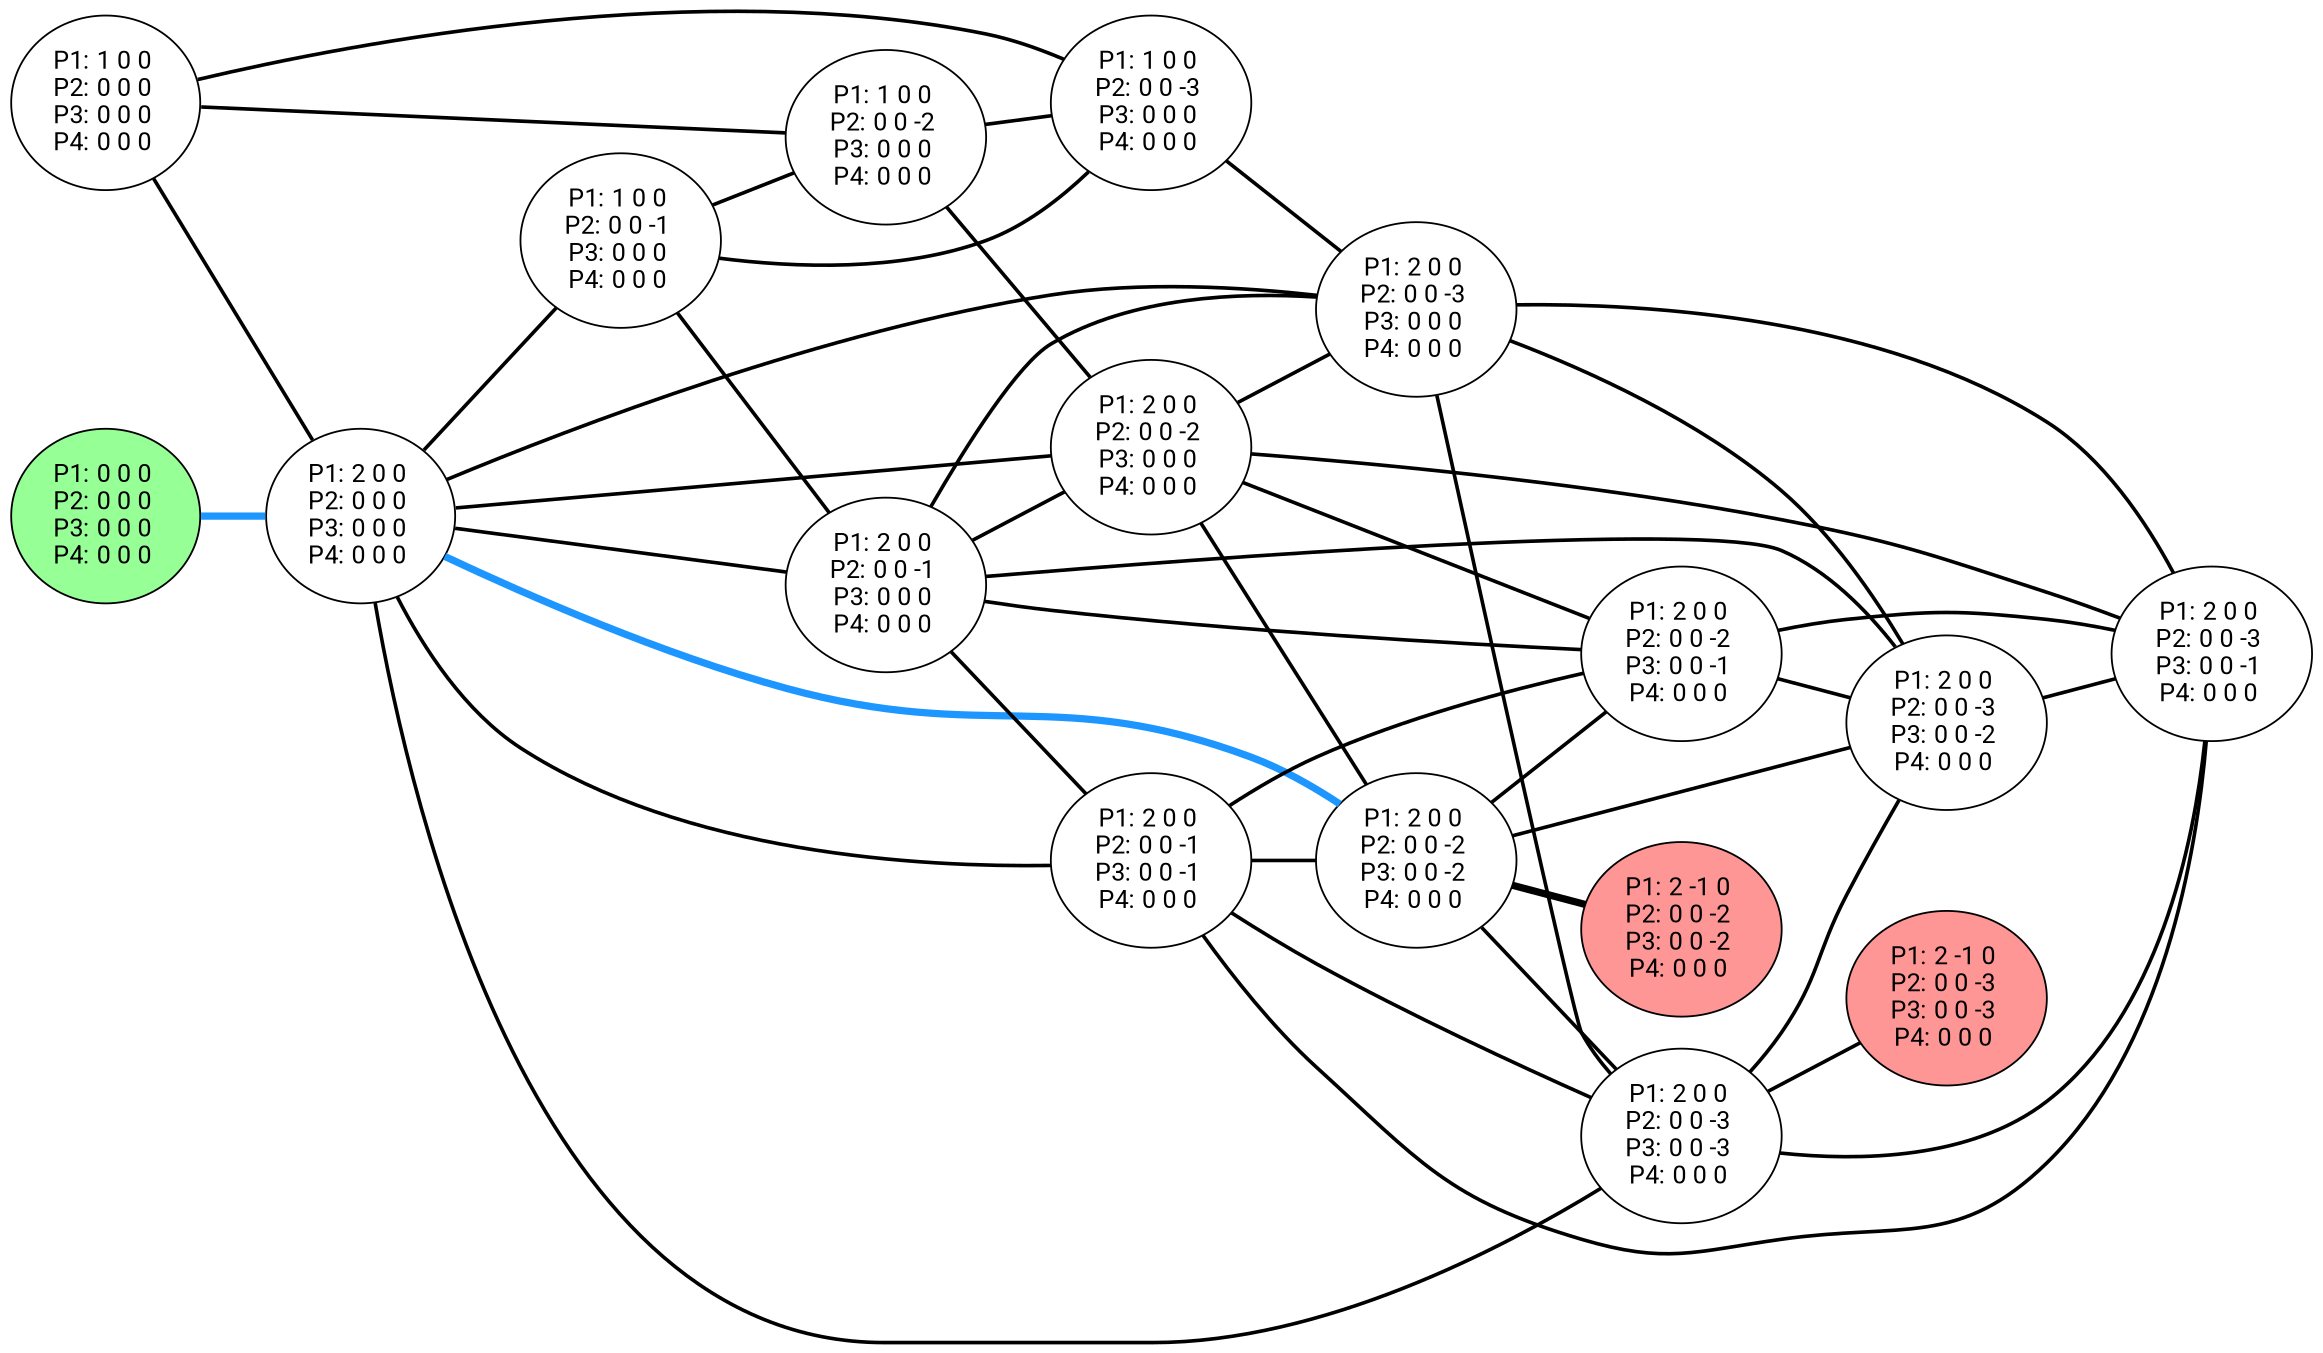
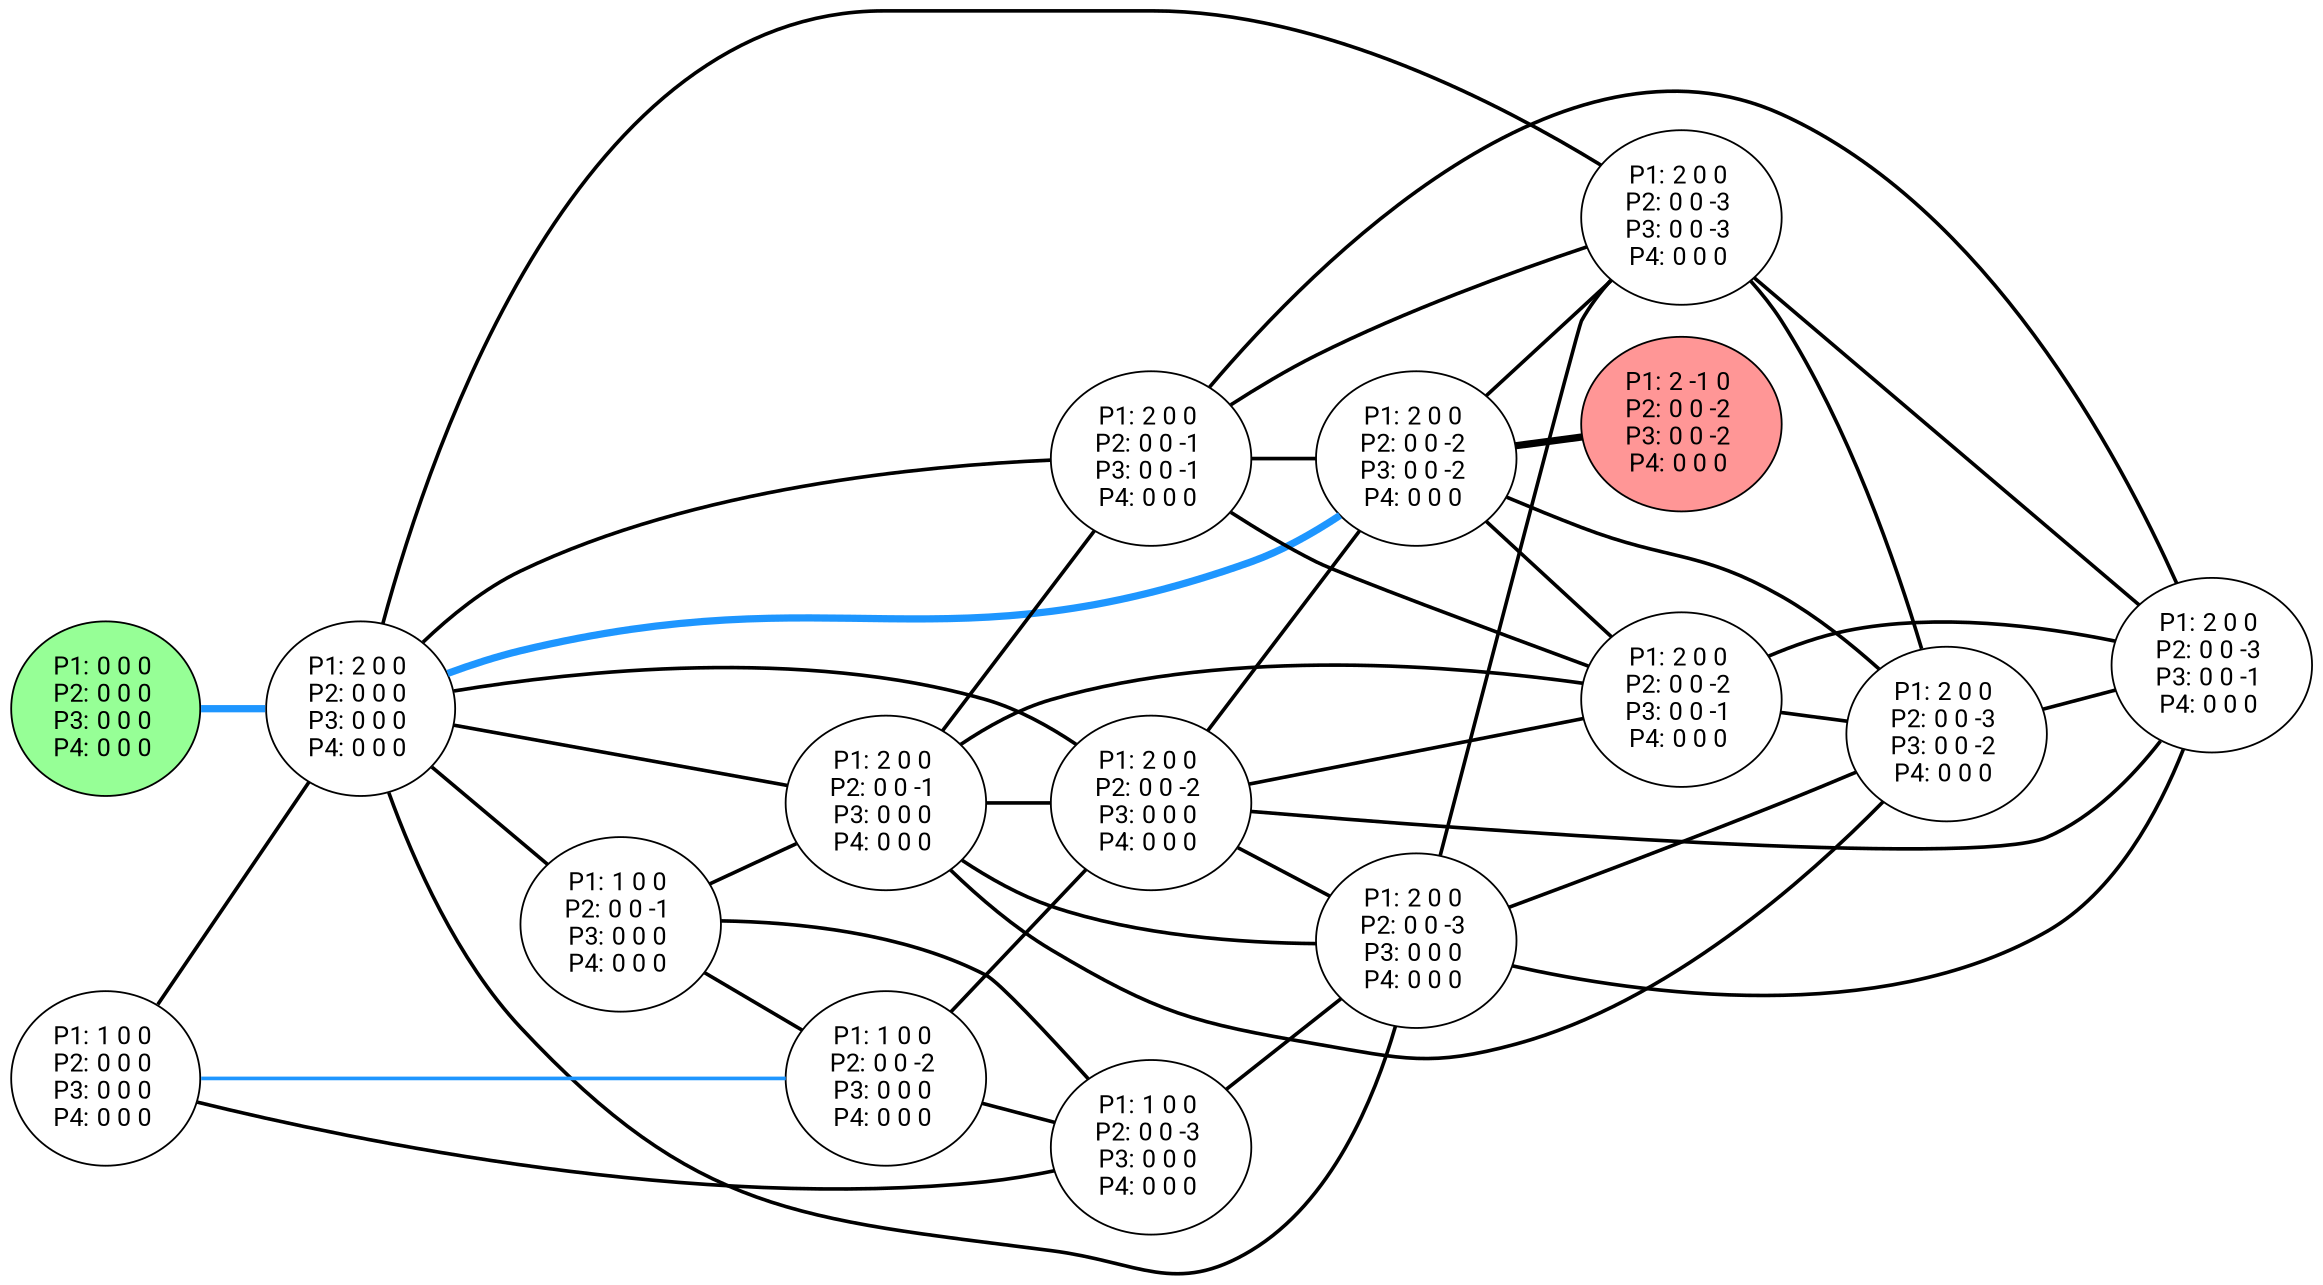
edge "P1: 1 0 0 P2: 0 0 0 P3: 0 0 0 P4: 0 0 0" -- "P1: 1 0 0 P2: 0 0 -2 P3: 0 0 0 P4: 0 0 0": color black -> #1e96ff
node "P1: 2 -1 0 P2: 0 0 -3 P3: 0 0 -3 P4: 0 0 0": removed
